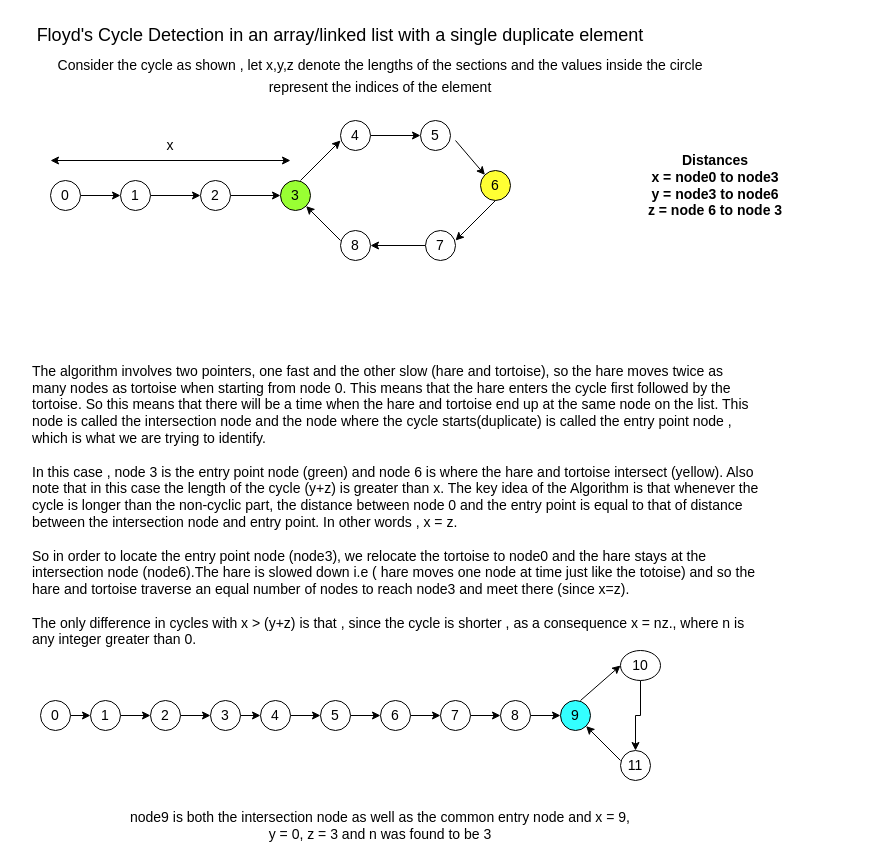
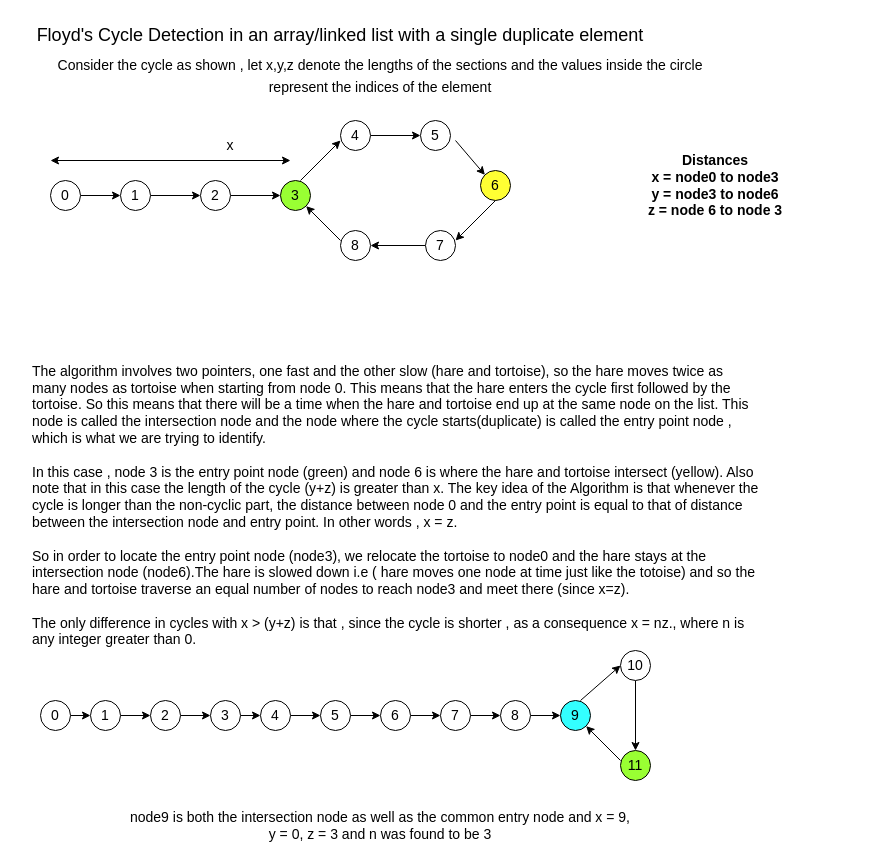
node "x": moved (171, 146) -> (231, 146)
node "10": size 40x30 -> 30x30
node "11": fillcolor #ffffff -> #99ff33
